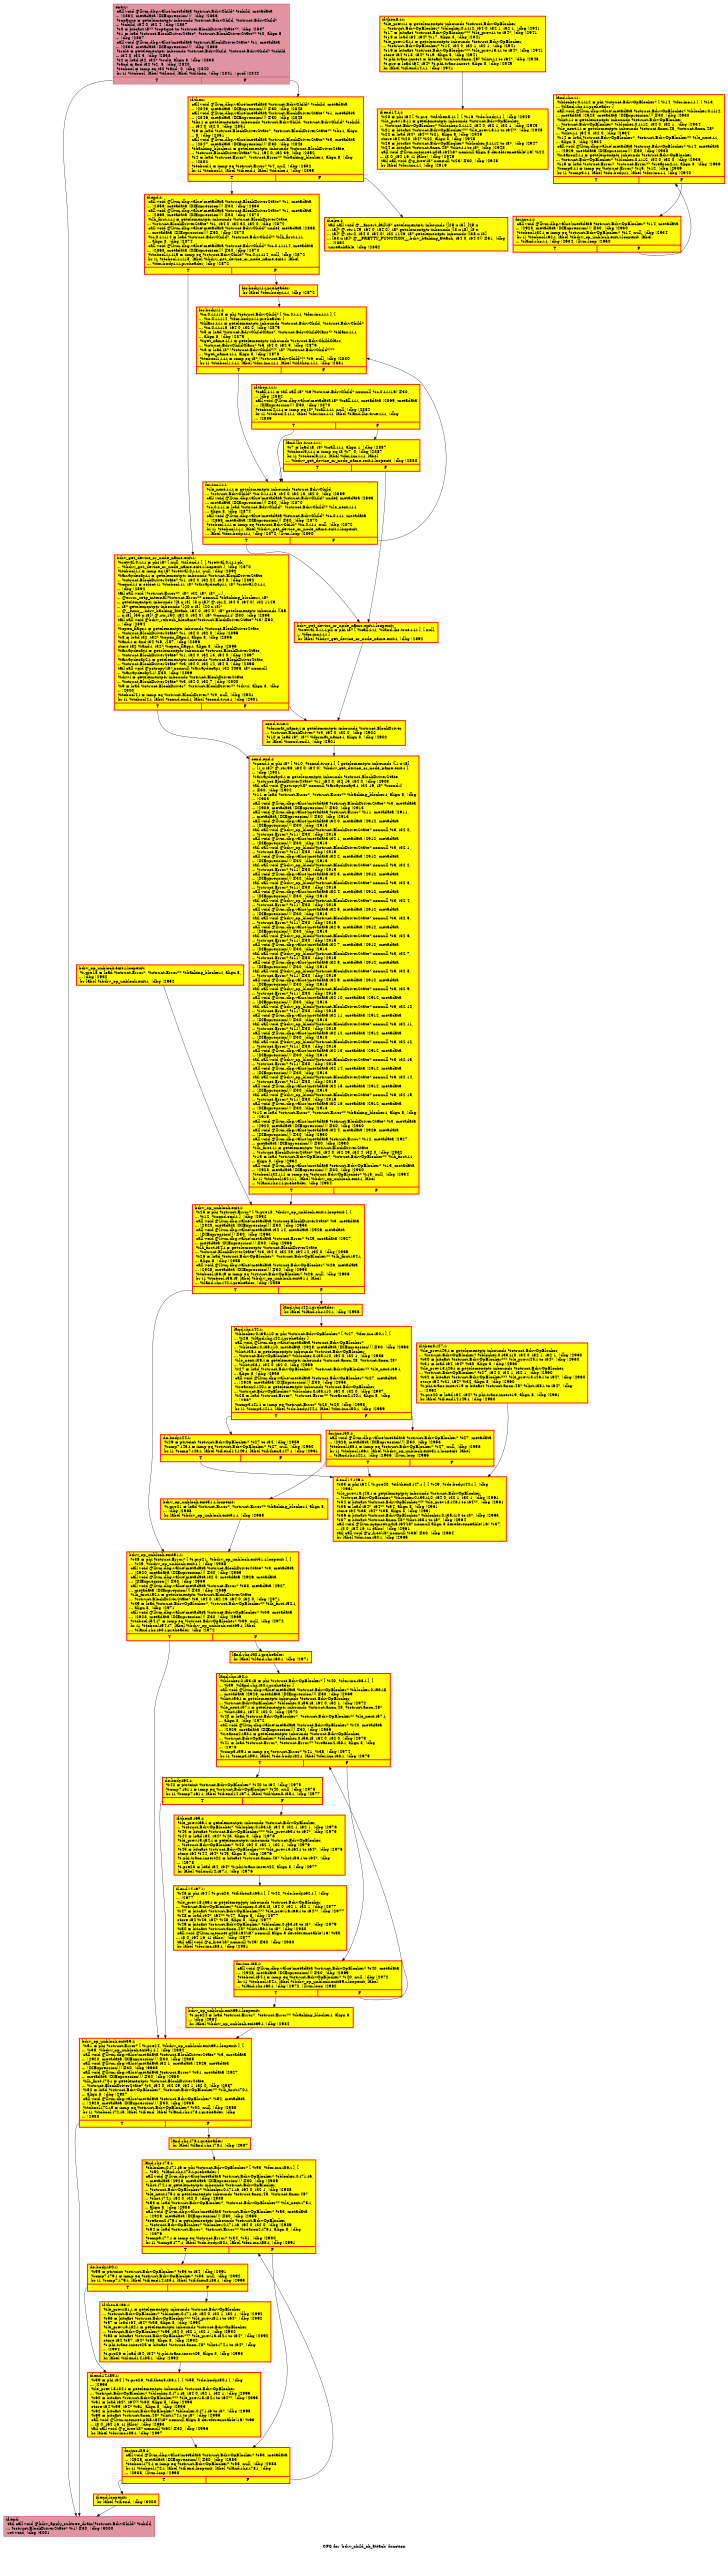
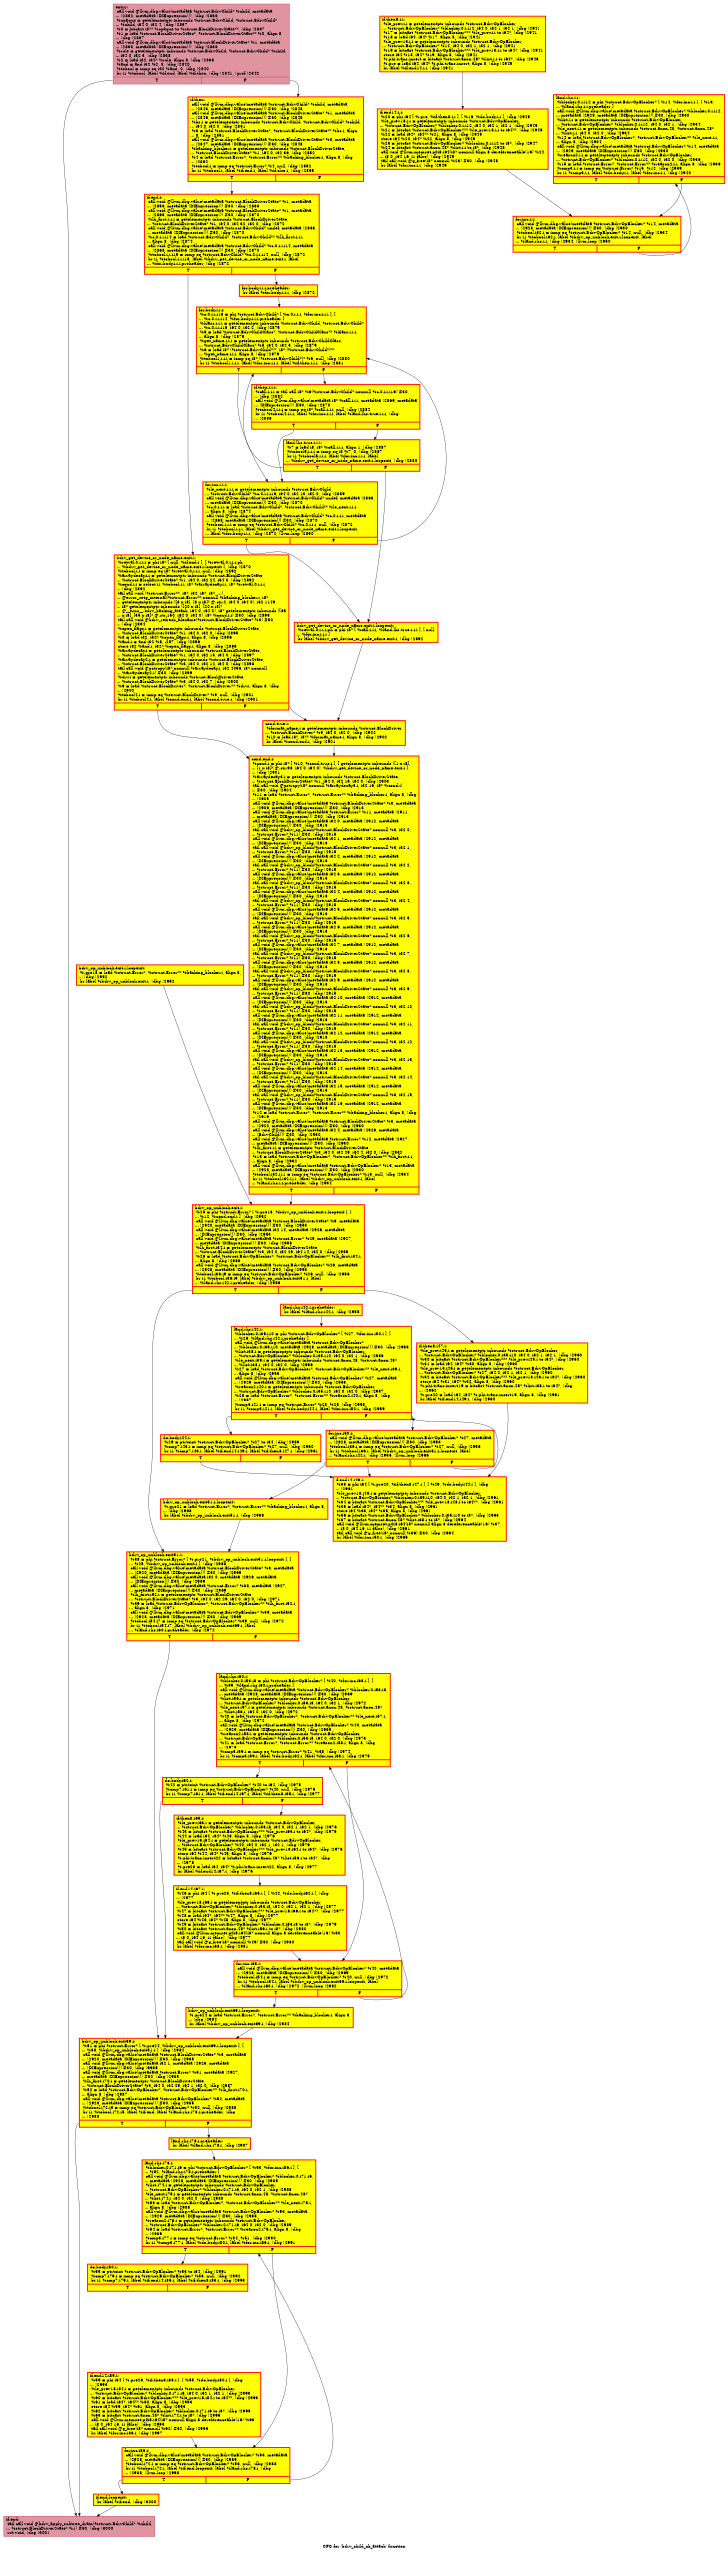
node "if.end14.i.i:": text "br label %for.inc.i.i, !dbg !2919" -> "br label %for.inc.i.i, !dbg !2949"
edge "if.end14.i.i:" -> "for.inc.i.i:": added
node "if.else.i:": removed
edge "for.body.i.i.i:" -> "if.then.i.i.i:": added
edge "land.lhs.true.i.i.i:" -> "for.inc.i.i.i:": now "land.lhs.true.i.i.i:" -> "for.body.i.i.i:"
node "cond.end.i:": text "... !DIExpression()) #30, !dbg !2930" -> "... !BdrvChild()) #30, !dbg !2930"
edge "bdrv_op_unblock.exit.i:" -> "land.rhs.i42.i.preheader:": now "bdrv_op_unblock.exit.i:" -> "if.then8.i47.i:"
edge "for.inc.i50.i:" -> "land.rhs.i42.i:": added
node "land.rhs.i60.i.preheader:": removed
edge "if.end14.i67.i:" -> "for.inc.i68.i:": added
node "land.rhs.i78.i:": text "... !2979" -> "... !2989"
edge "do.body.i80.i:" -> "if.end14.i85.i:": removed
node "if.then8.i83.i:": removed
